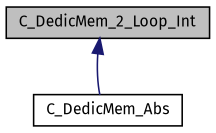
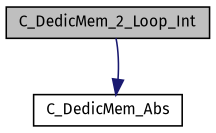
edge "C_DedicMem_Abs" -> "C_DedicMem_2_Loop_Int": reversed
